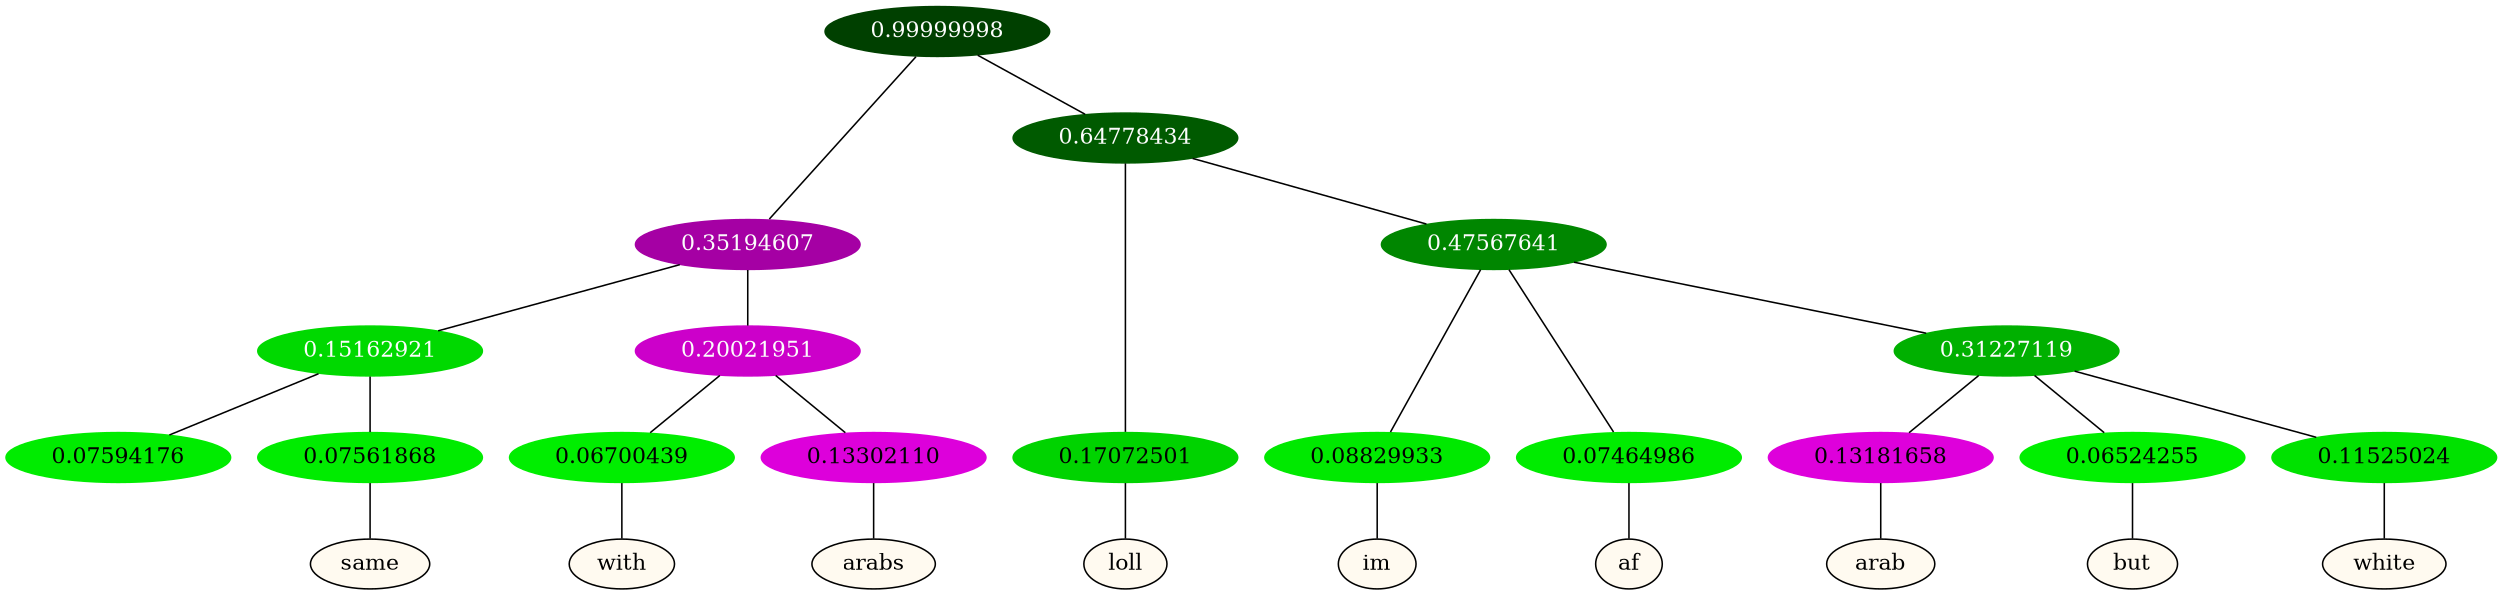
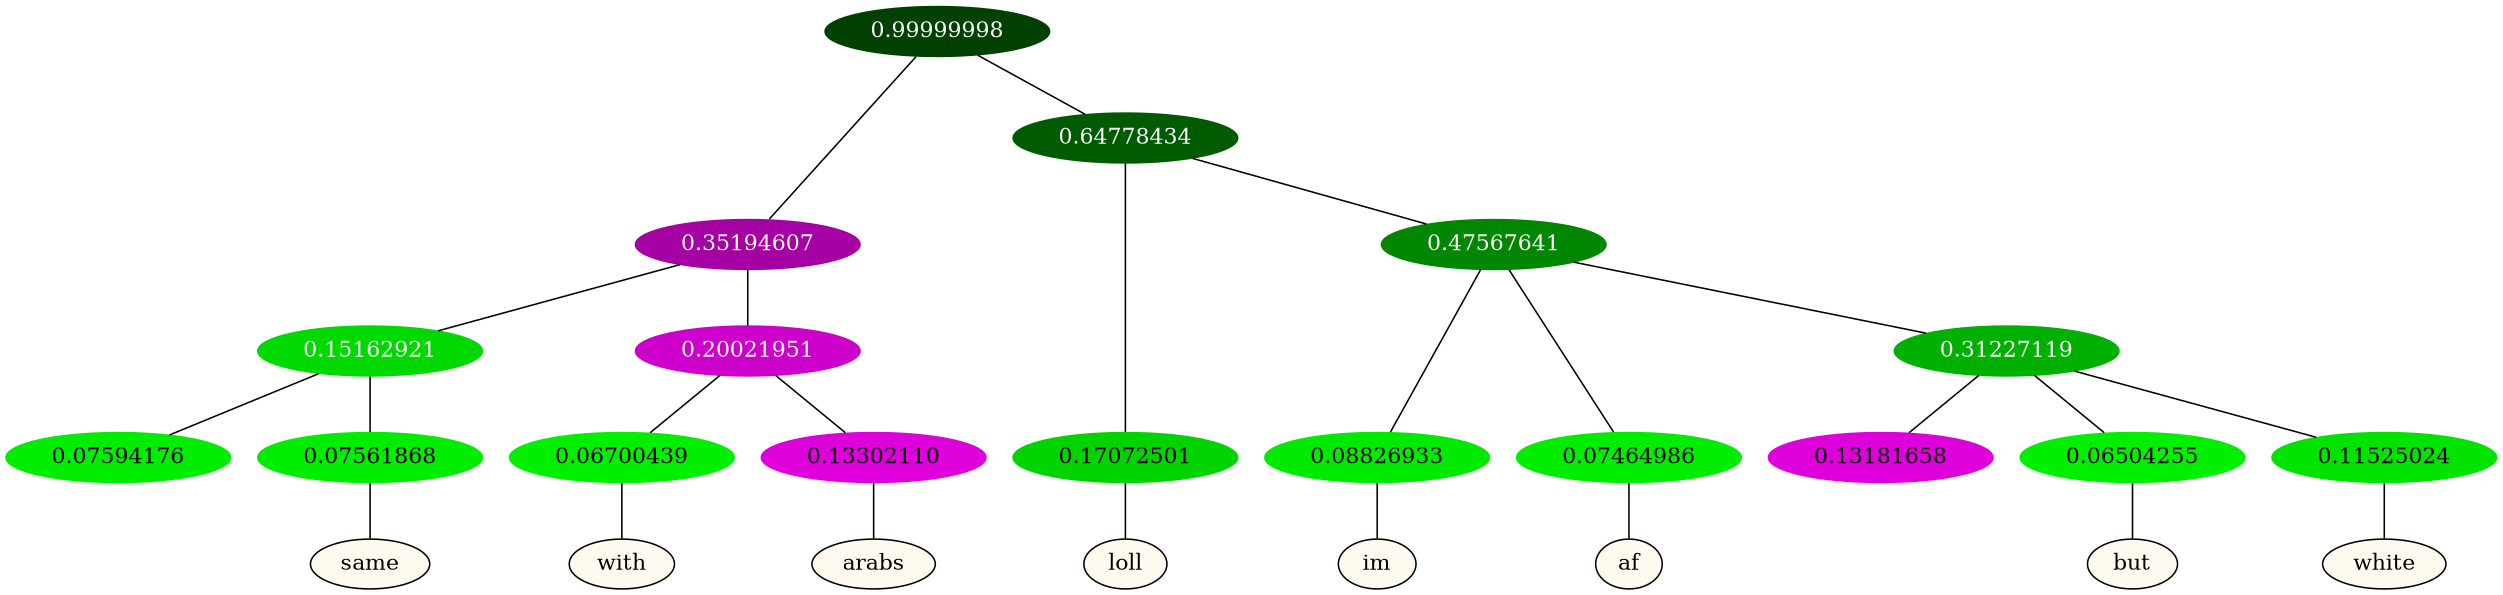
node "0.08829933": label "0.08829933" -> "0.08826933"
node "0.06524255": label "0.06524255" -> "0.06504255"
node "arab": removed
